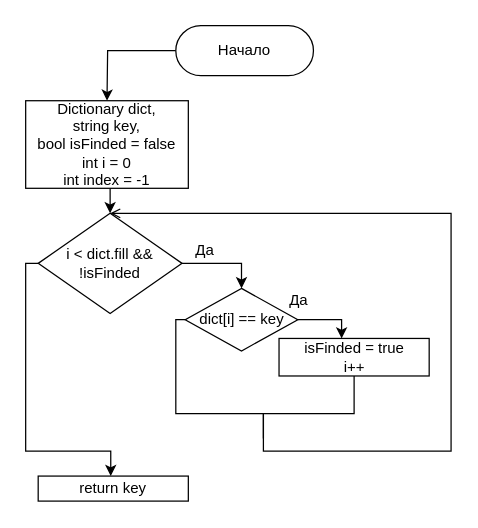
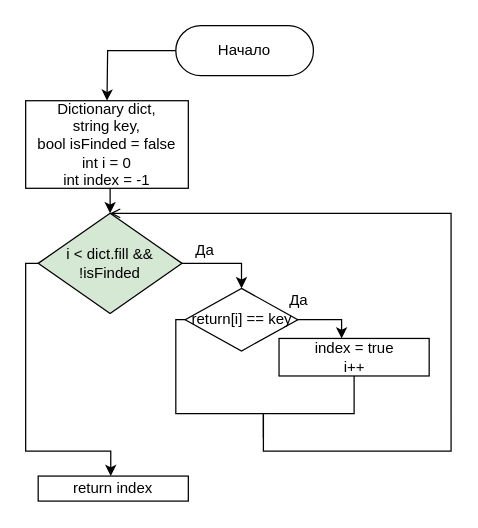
node "i < dict.fill && !isFinded": fillcolor #ffffff -> #d5e8d4
node "dict[i] == key": label "dict[i] == key" -> "return[i] == key"
node "isFinded = true i++": label "isFinded = true i++" -> "index = true i++"
node "return key": label "return key" -> "return index"
